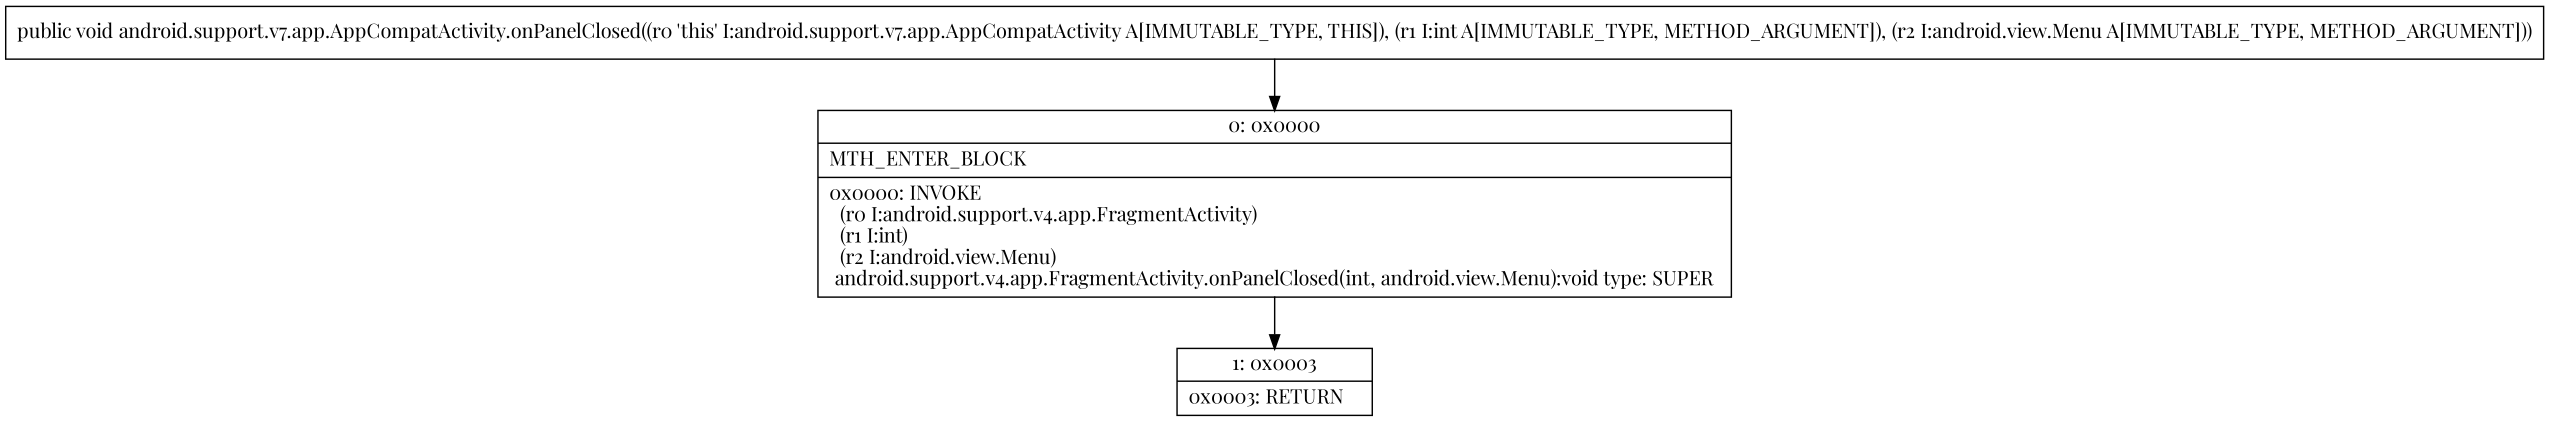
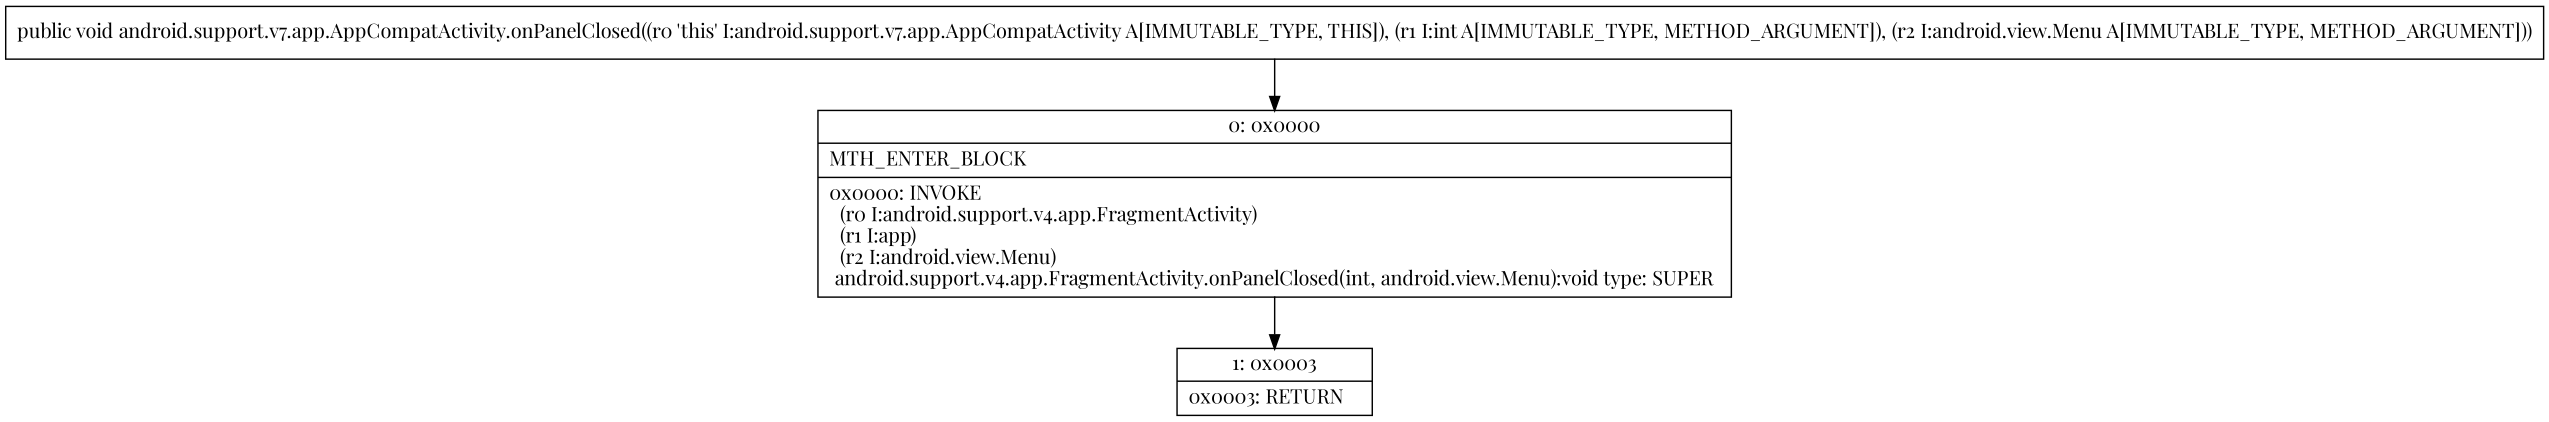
node "0: 0x0000": text "(r1 I:int)" -> "(r1 I:app)"
